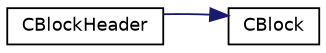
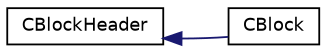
edge "CBlockHeader" -> "CBlock": reversed
